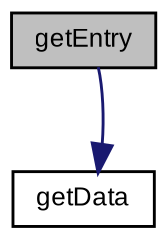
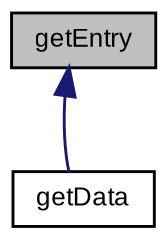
edge "getEntry" -> "getData": reversed
